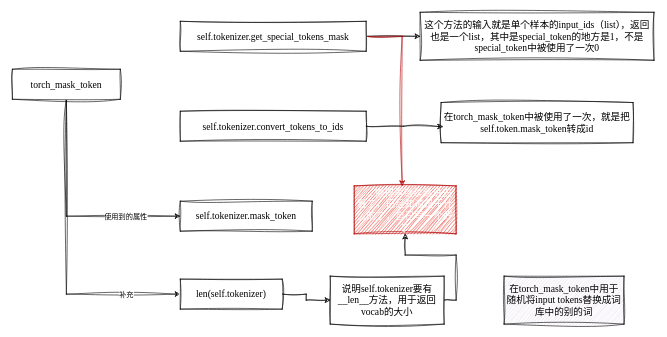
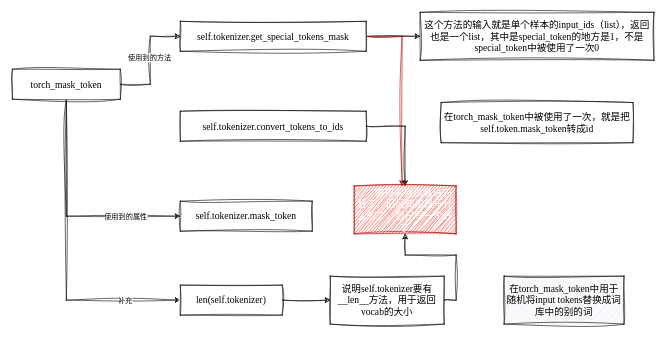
edge "torch_mask_token" -> "self.tokenizer.get_special_tokens_mask": added, label "使用到的方法"
edge "self.tokenizer.convert_tokens_to_ids" -> "在torch_mask_token中被使用了一次，就是把self.token.mask_token转成id": now "self.tokenizer.convert_tokens_to_ids" -> "...... 懒得再继续跳进去看了，已经知道是干什么的了，自己写一个好了"
node "len(self.tokenizer)": moved (231, 294) -> (231, 300)
